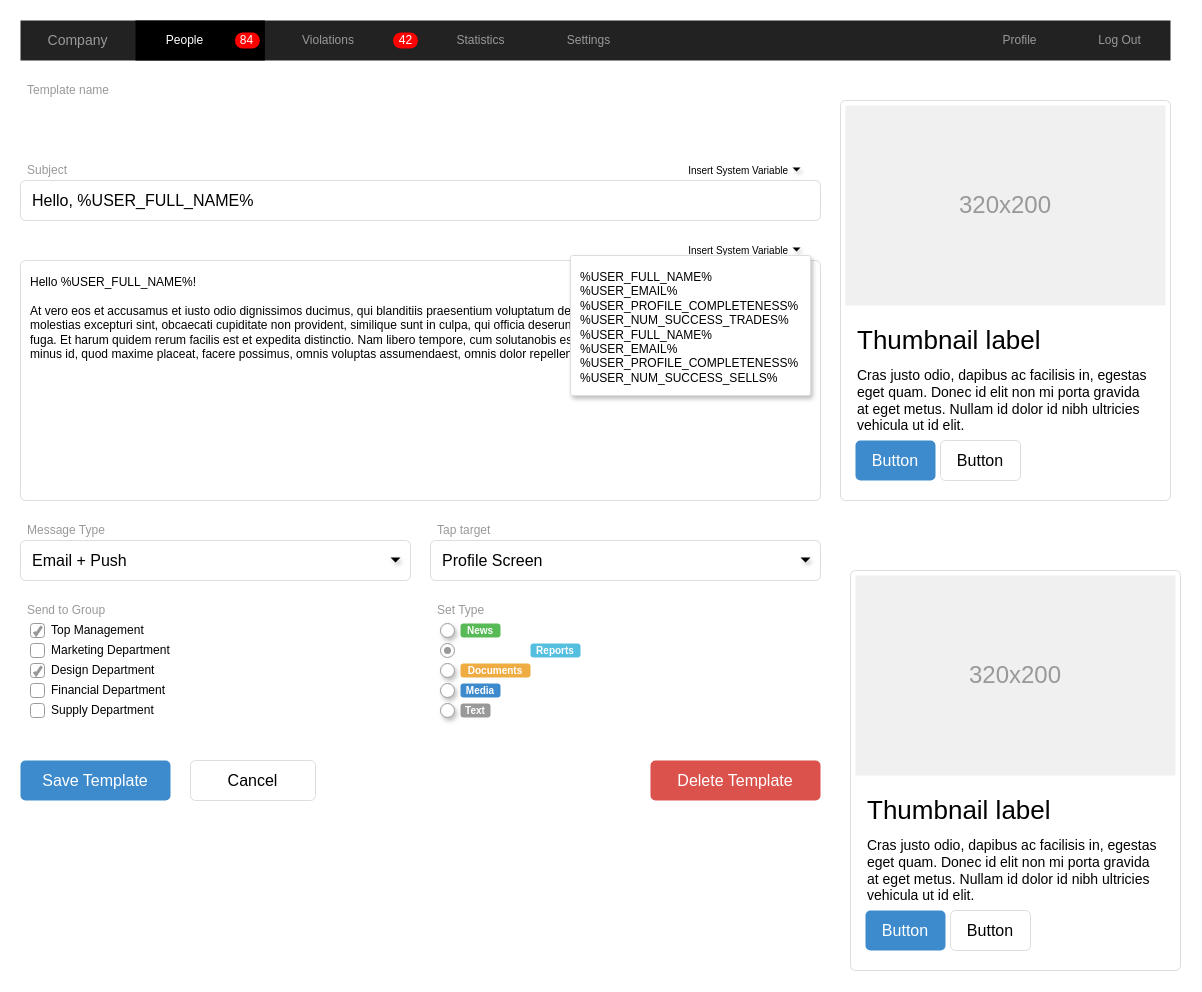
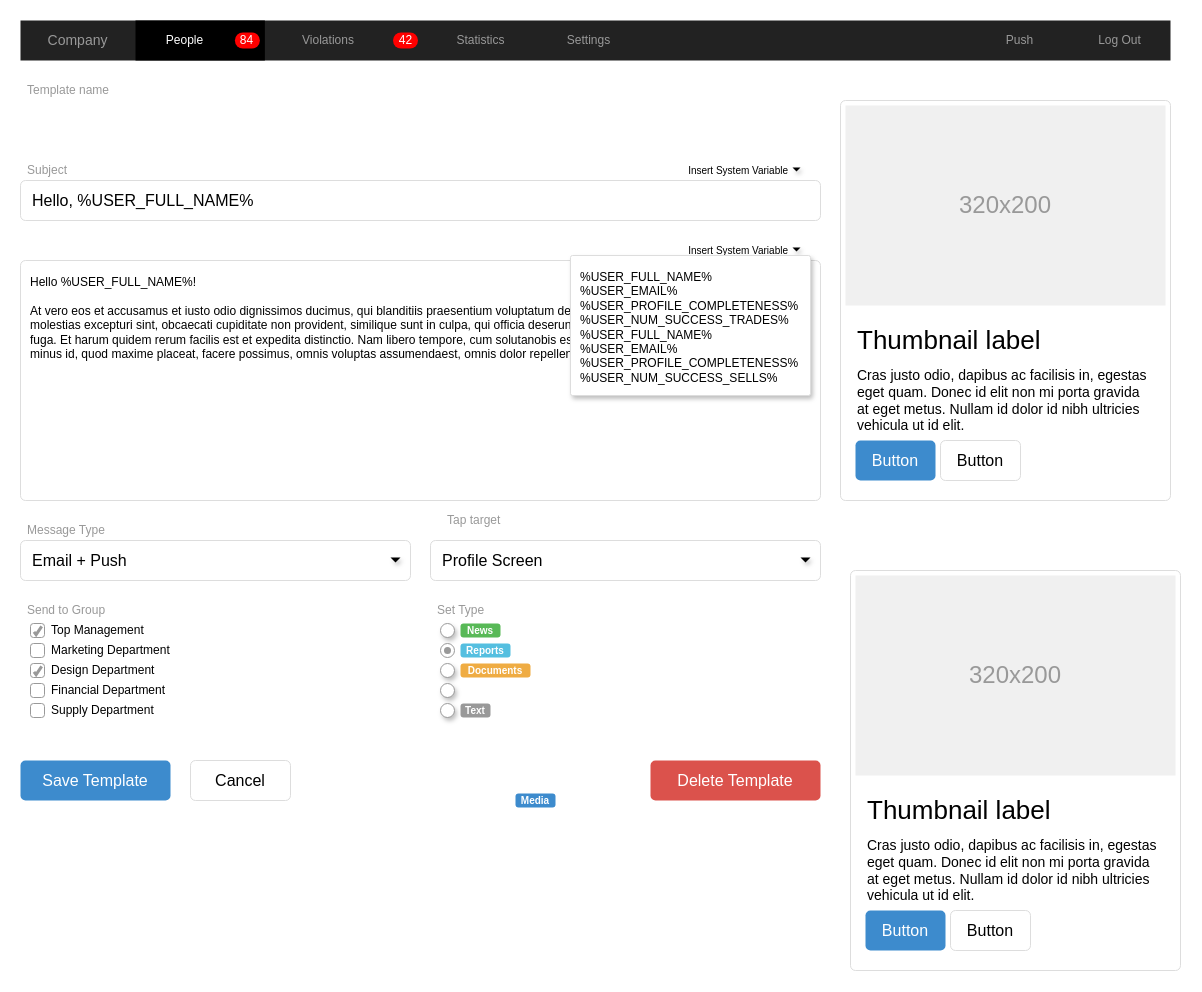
node "Profile": label "Profile" -> "Push"
node "Tap target": moved (531, 531) -> (541, 521)
node "Reports": moved (556, 651) -> (486, 651)
node "Media": moved (481, 691) -> (536, 801)
node "Cancel": size 125x40 -> 100x40
